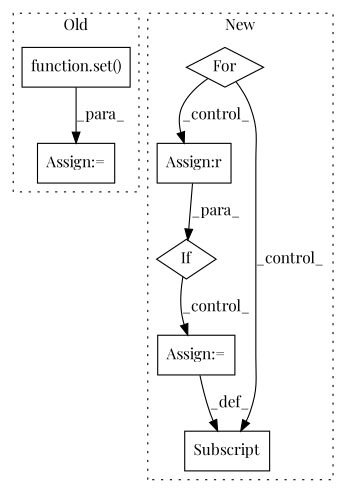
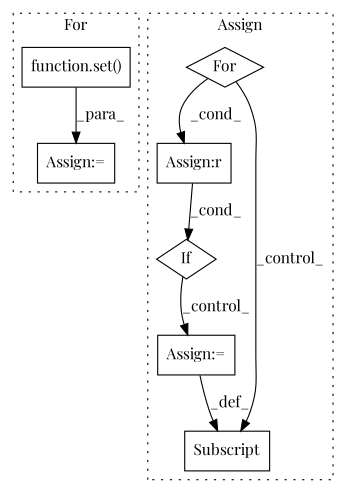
cluster "Old": label "Old" -> "For"
cluster "New": label "New" -> "Assign"
edge "For" -> "Assign:r": label "_control_" -> "_cond_"
edge "Assign:r" -> "If": label "_para_" -> "_cond_"
